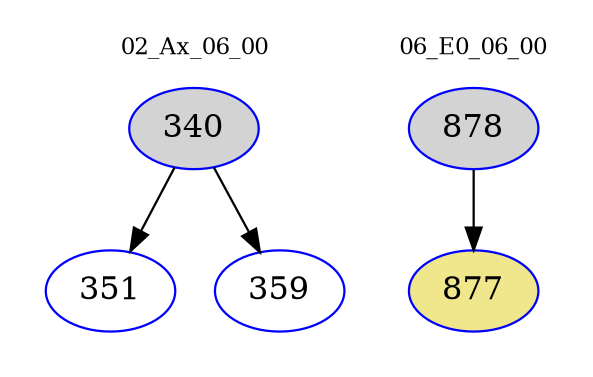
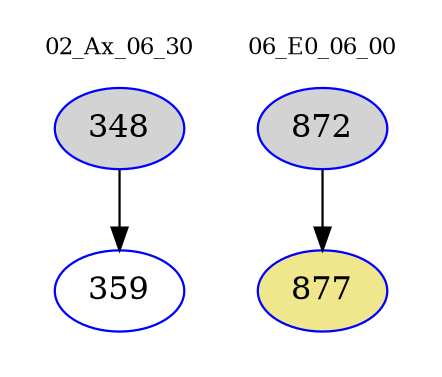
cluster "02_Ax_06_00": label "02_Ax_06_00" -> "02_Ax_06_30"
node "340": label "340" -> "348"
node "878": label "878" -> "872"
node "351": removed
